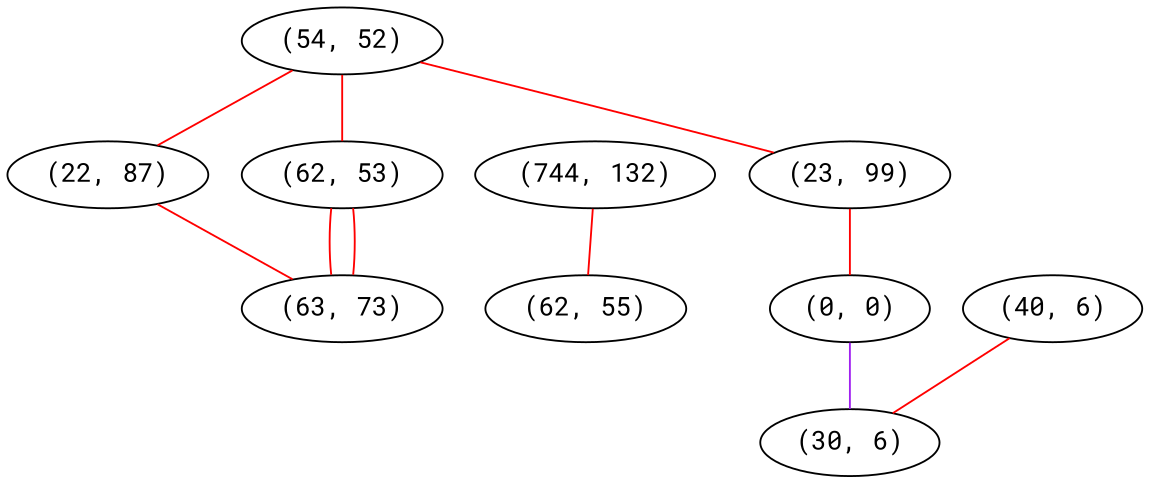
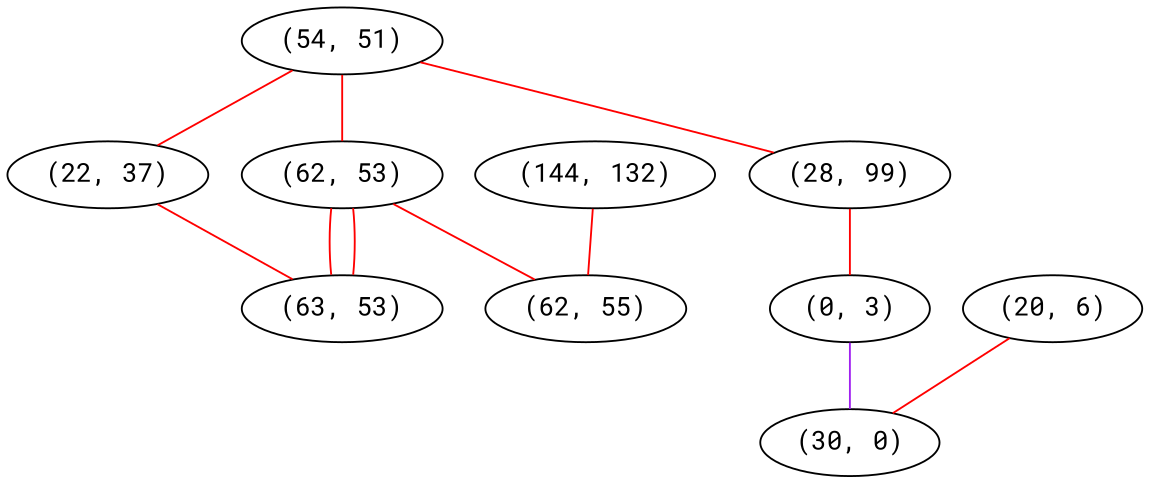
node "(54, 52)": label "(54, 52)" -> "(54, 51)"
node "(22, 87)": label "(22, 87)" -> "(22, 37)"
node "(744, 132)": label "(744, 132)" -> "(144, 132)"
node "(23, 99)": label "(23, 99)" -> "(28, 99)"
edge "(62, 53)" -- "(62, 55)": added
node "(63, 73)": label "(63, 73)" -> "(63, 53)"
node "(0, 0)": label "(0, 0)" -> "(0, 3)"
node "(40, 6)": label "(40, 6)" -> "(20, 6)"
node "(30, 6)": label "(30, 6)" -> "(30, 0)"
